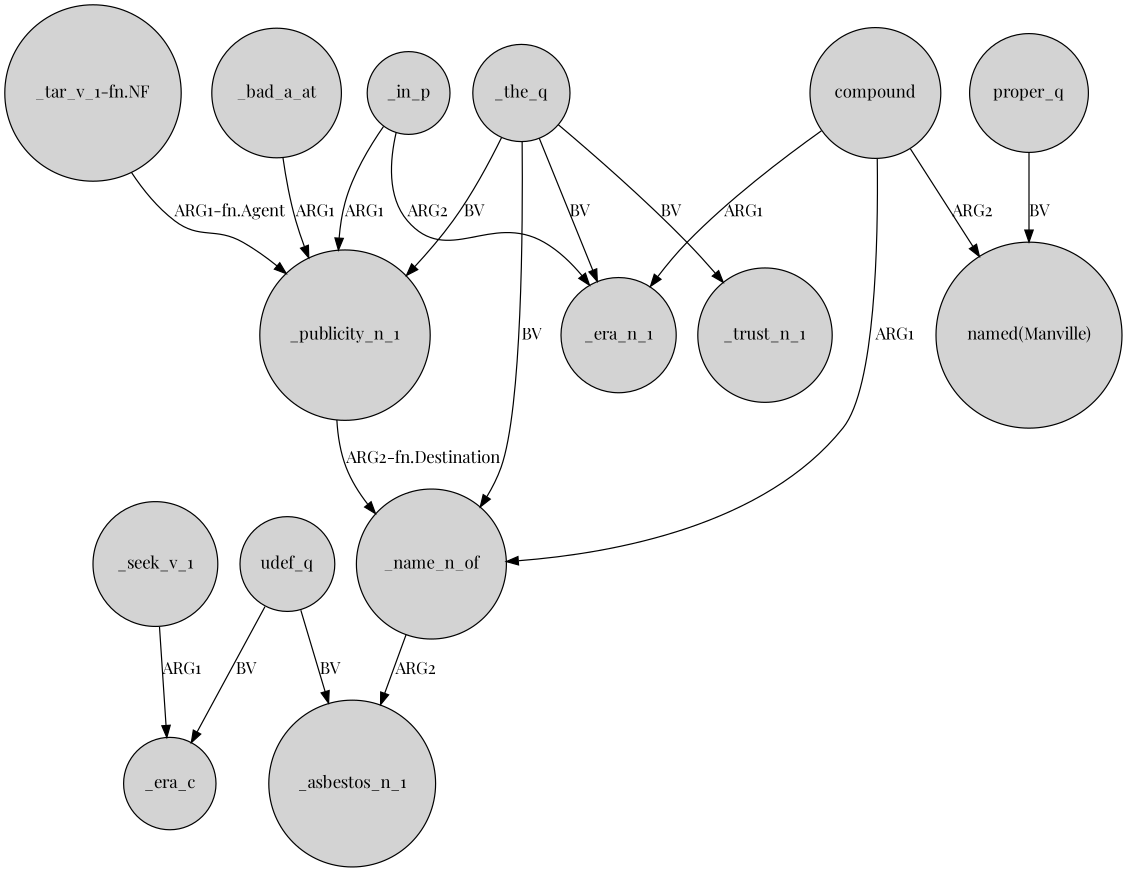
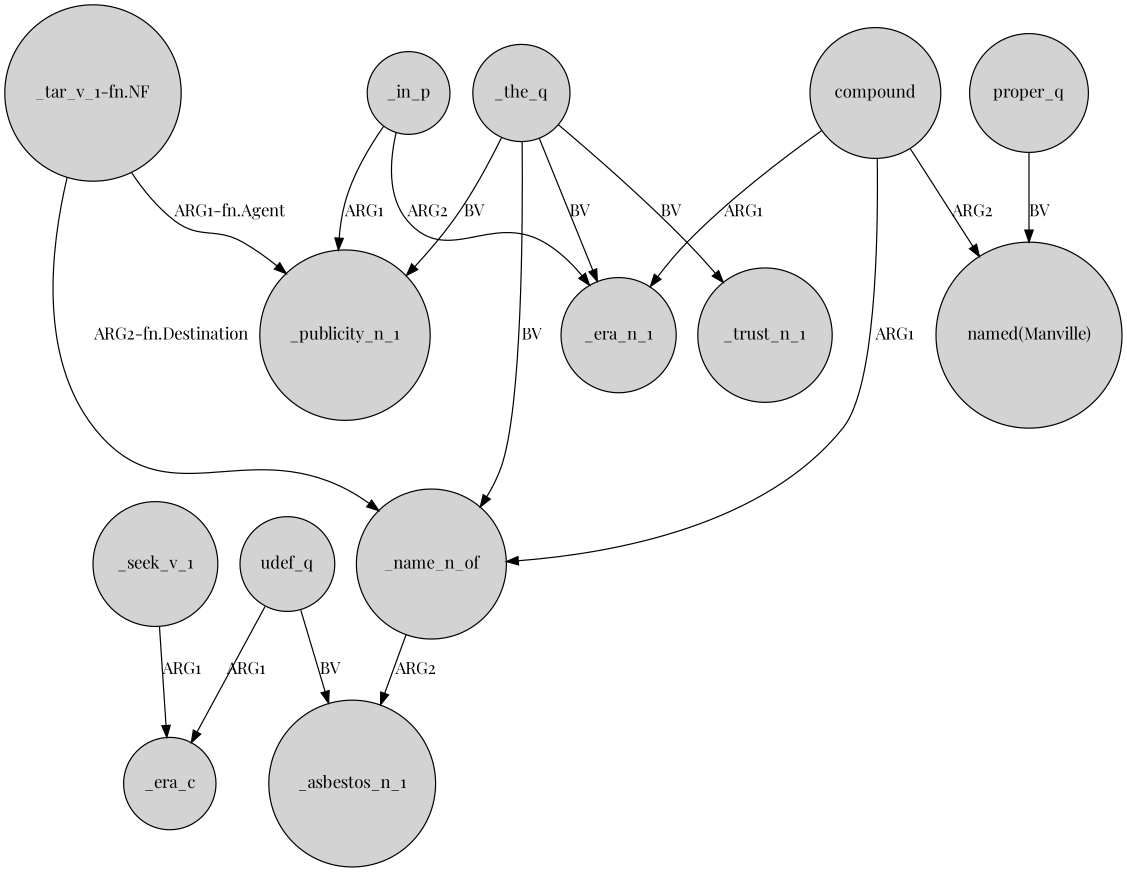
node "_bad_a_at": removed
edge "_publicity_n_1" -> "_name_n_of": now "_tar_v_1-fn.NF" -> "_name_n_of"
edge "udef_q" -> "_era_c": label "BV" -> "ARG1"
